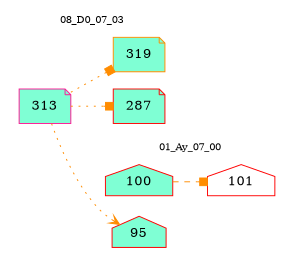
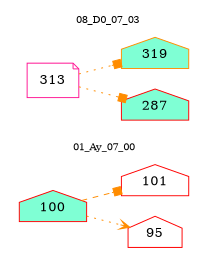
node "319": shape note -> house
node "313": fillcolor aquamarine -> white
node "287": shape note -> house
edge "313" -> "95": now "100" -> "95"
node "95": fillcolor aquamarine -> white
